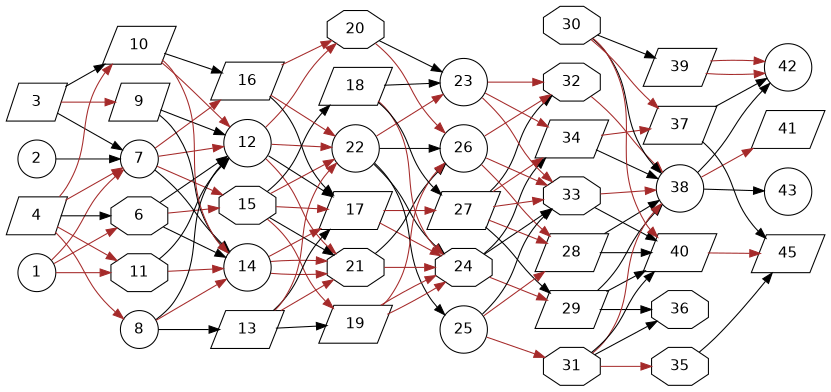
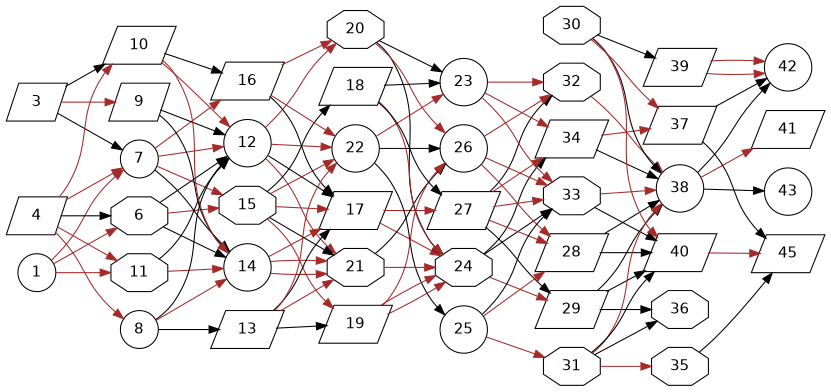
node "2": removed
edge "22" -> "24": now "20" -> "24"
